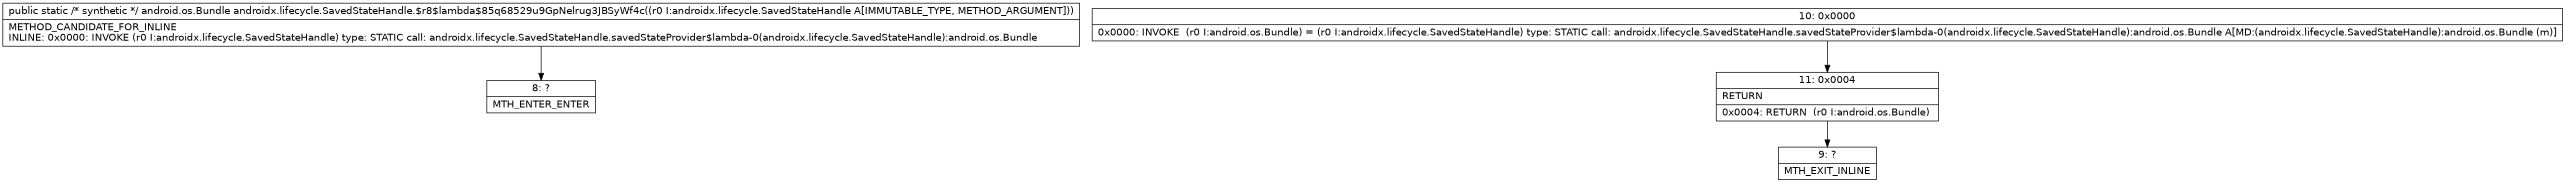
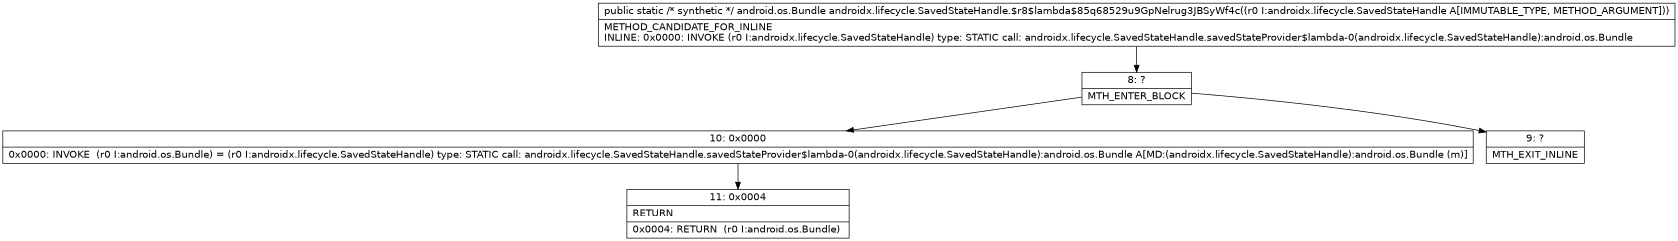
node "8: ?": text "MTH_ENTER_ENTER" -> "MTH_ENTER_BLOCK"
edge "8: ?" -> "10: 0x0000": added
edge "11: 0x0004" -> "9: ?": now "8: ?" -> "9: ?"
